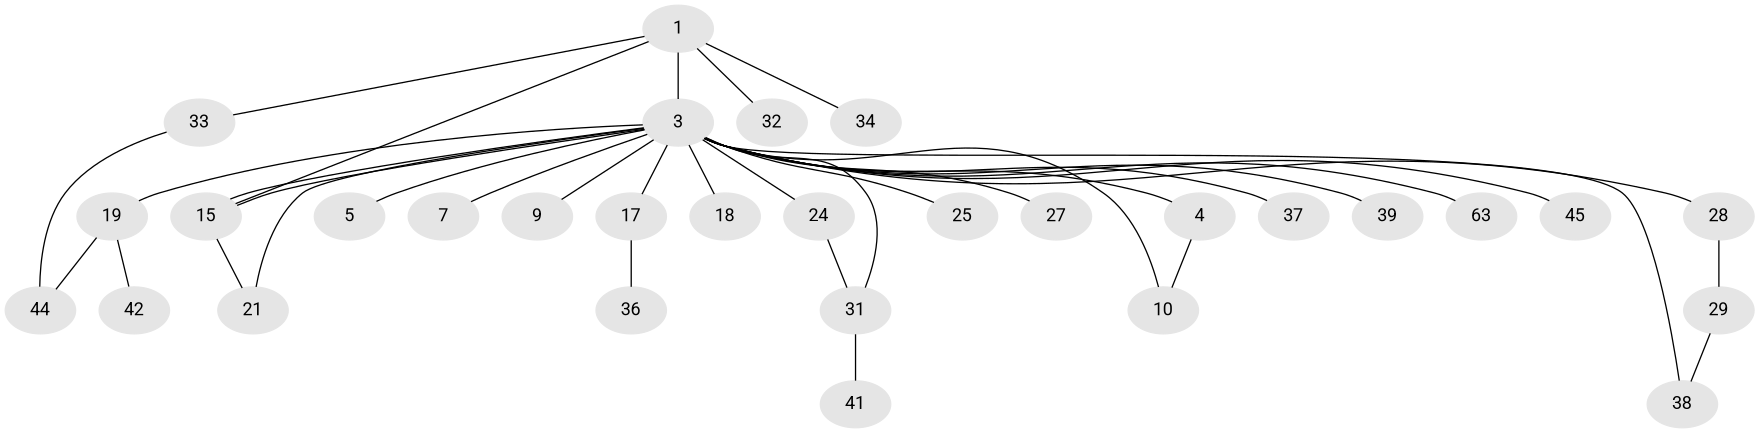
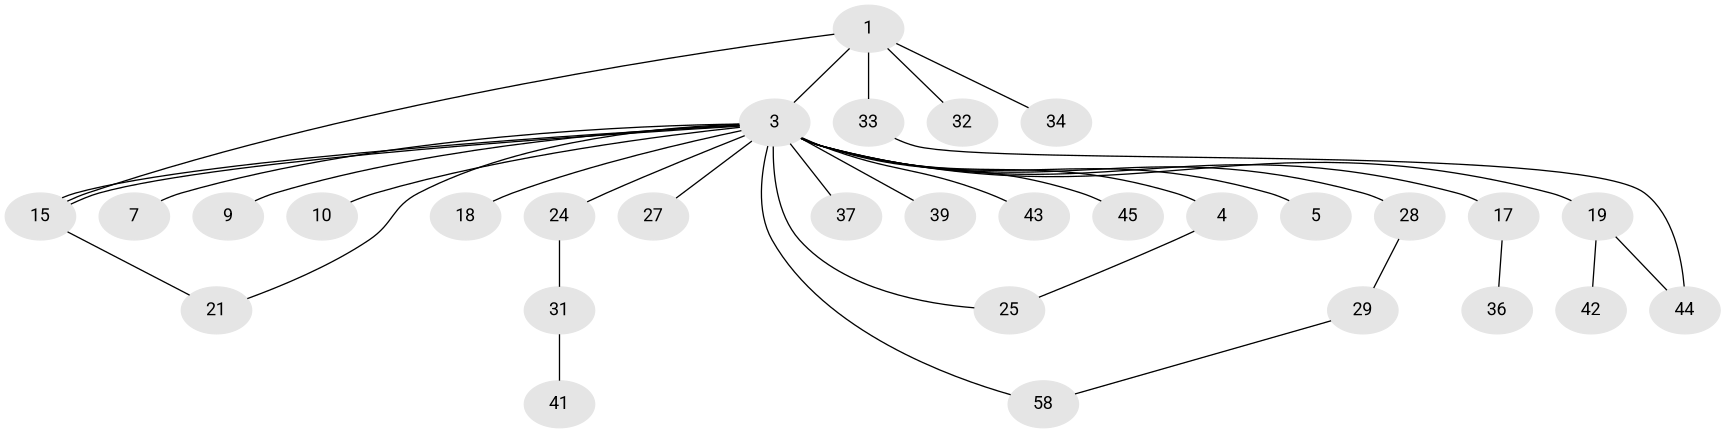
edge "3" -- "31": removed
node "63": label "63" -> "43"
edge "4" -- "10": now "4" -- "25"
node "38": label "38" -> "58"
